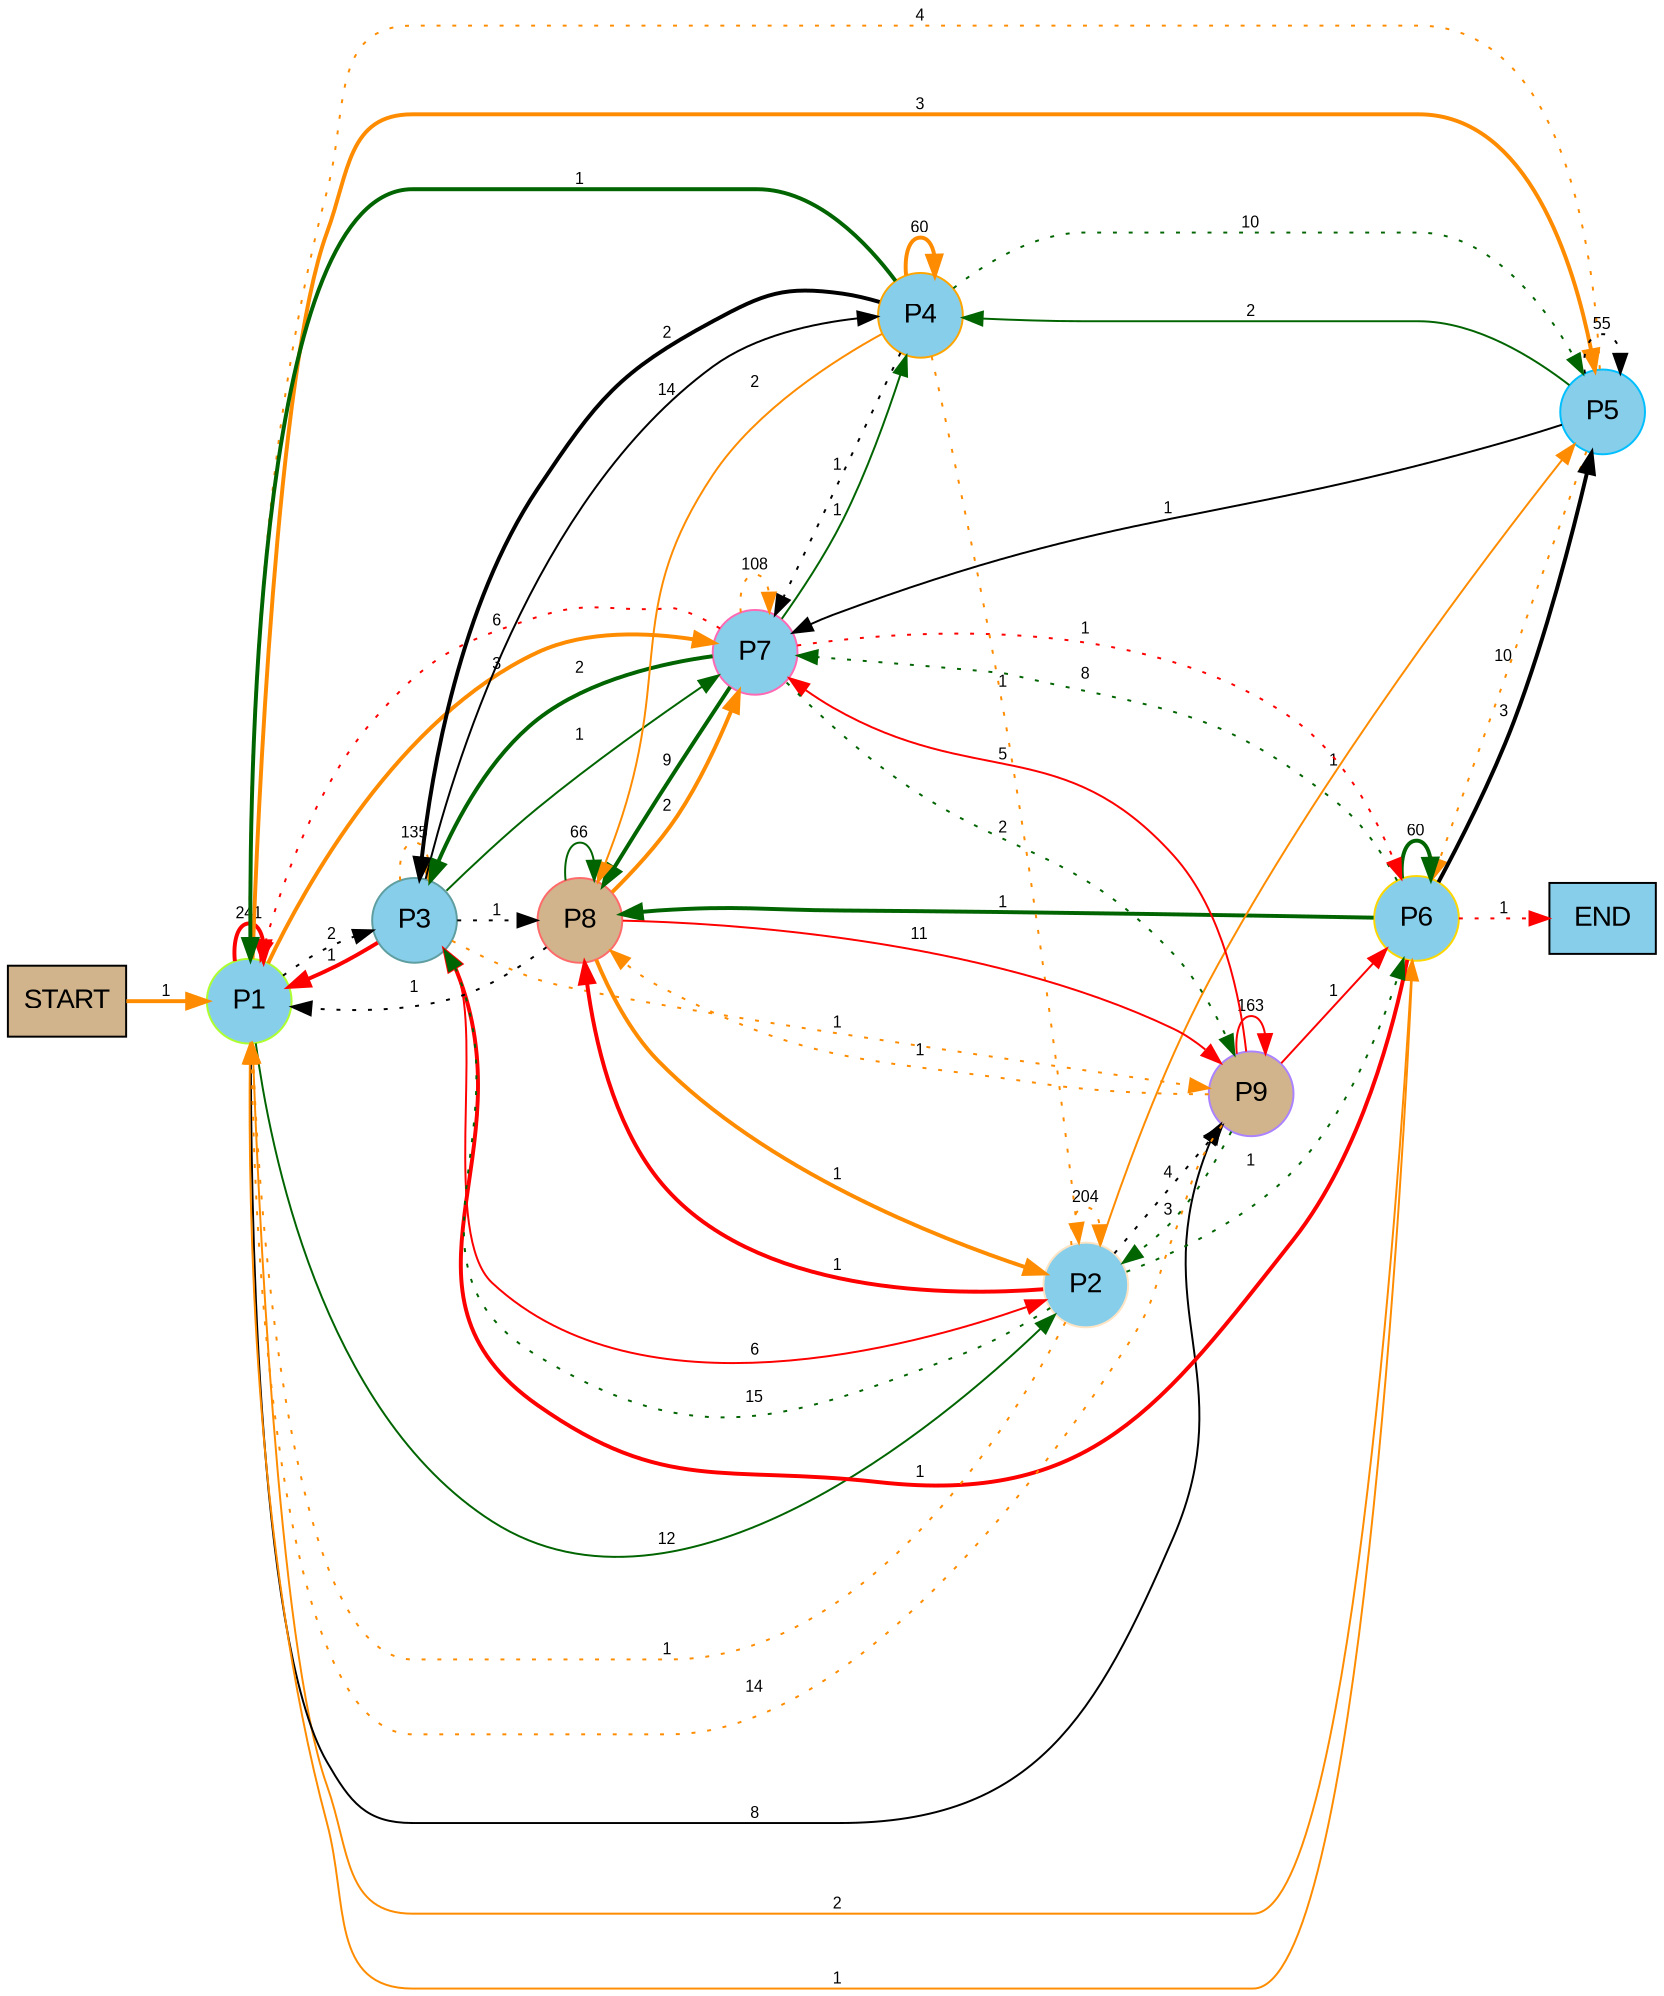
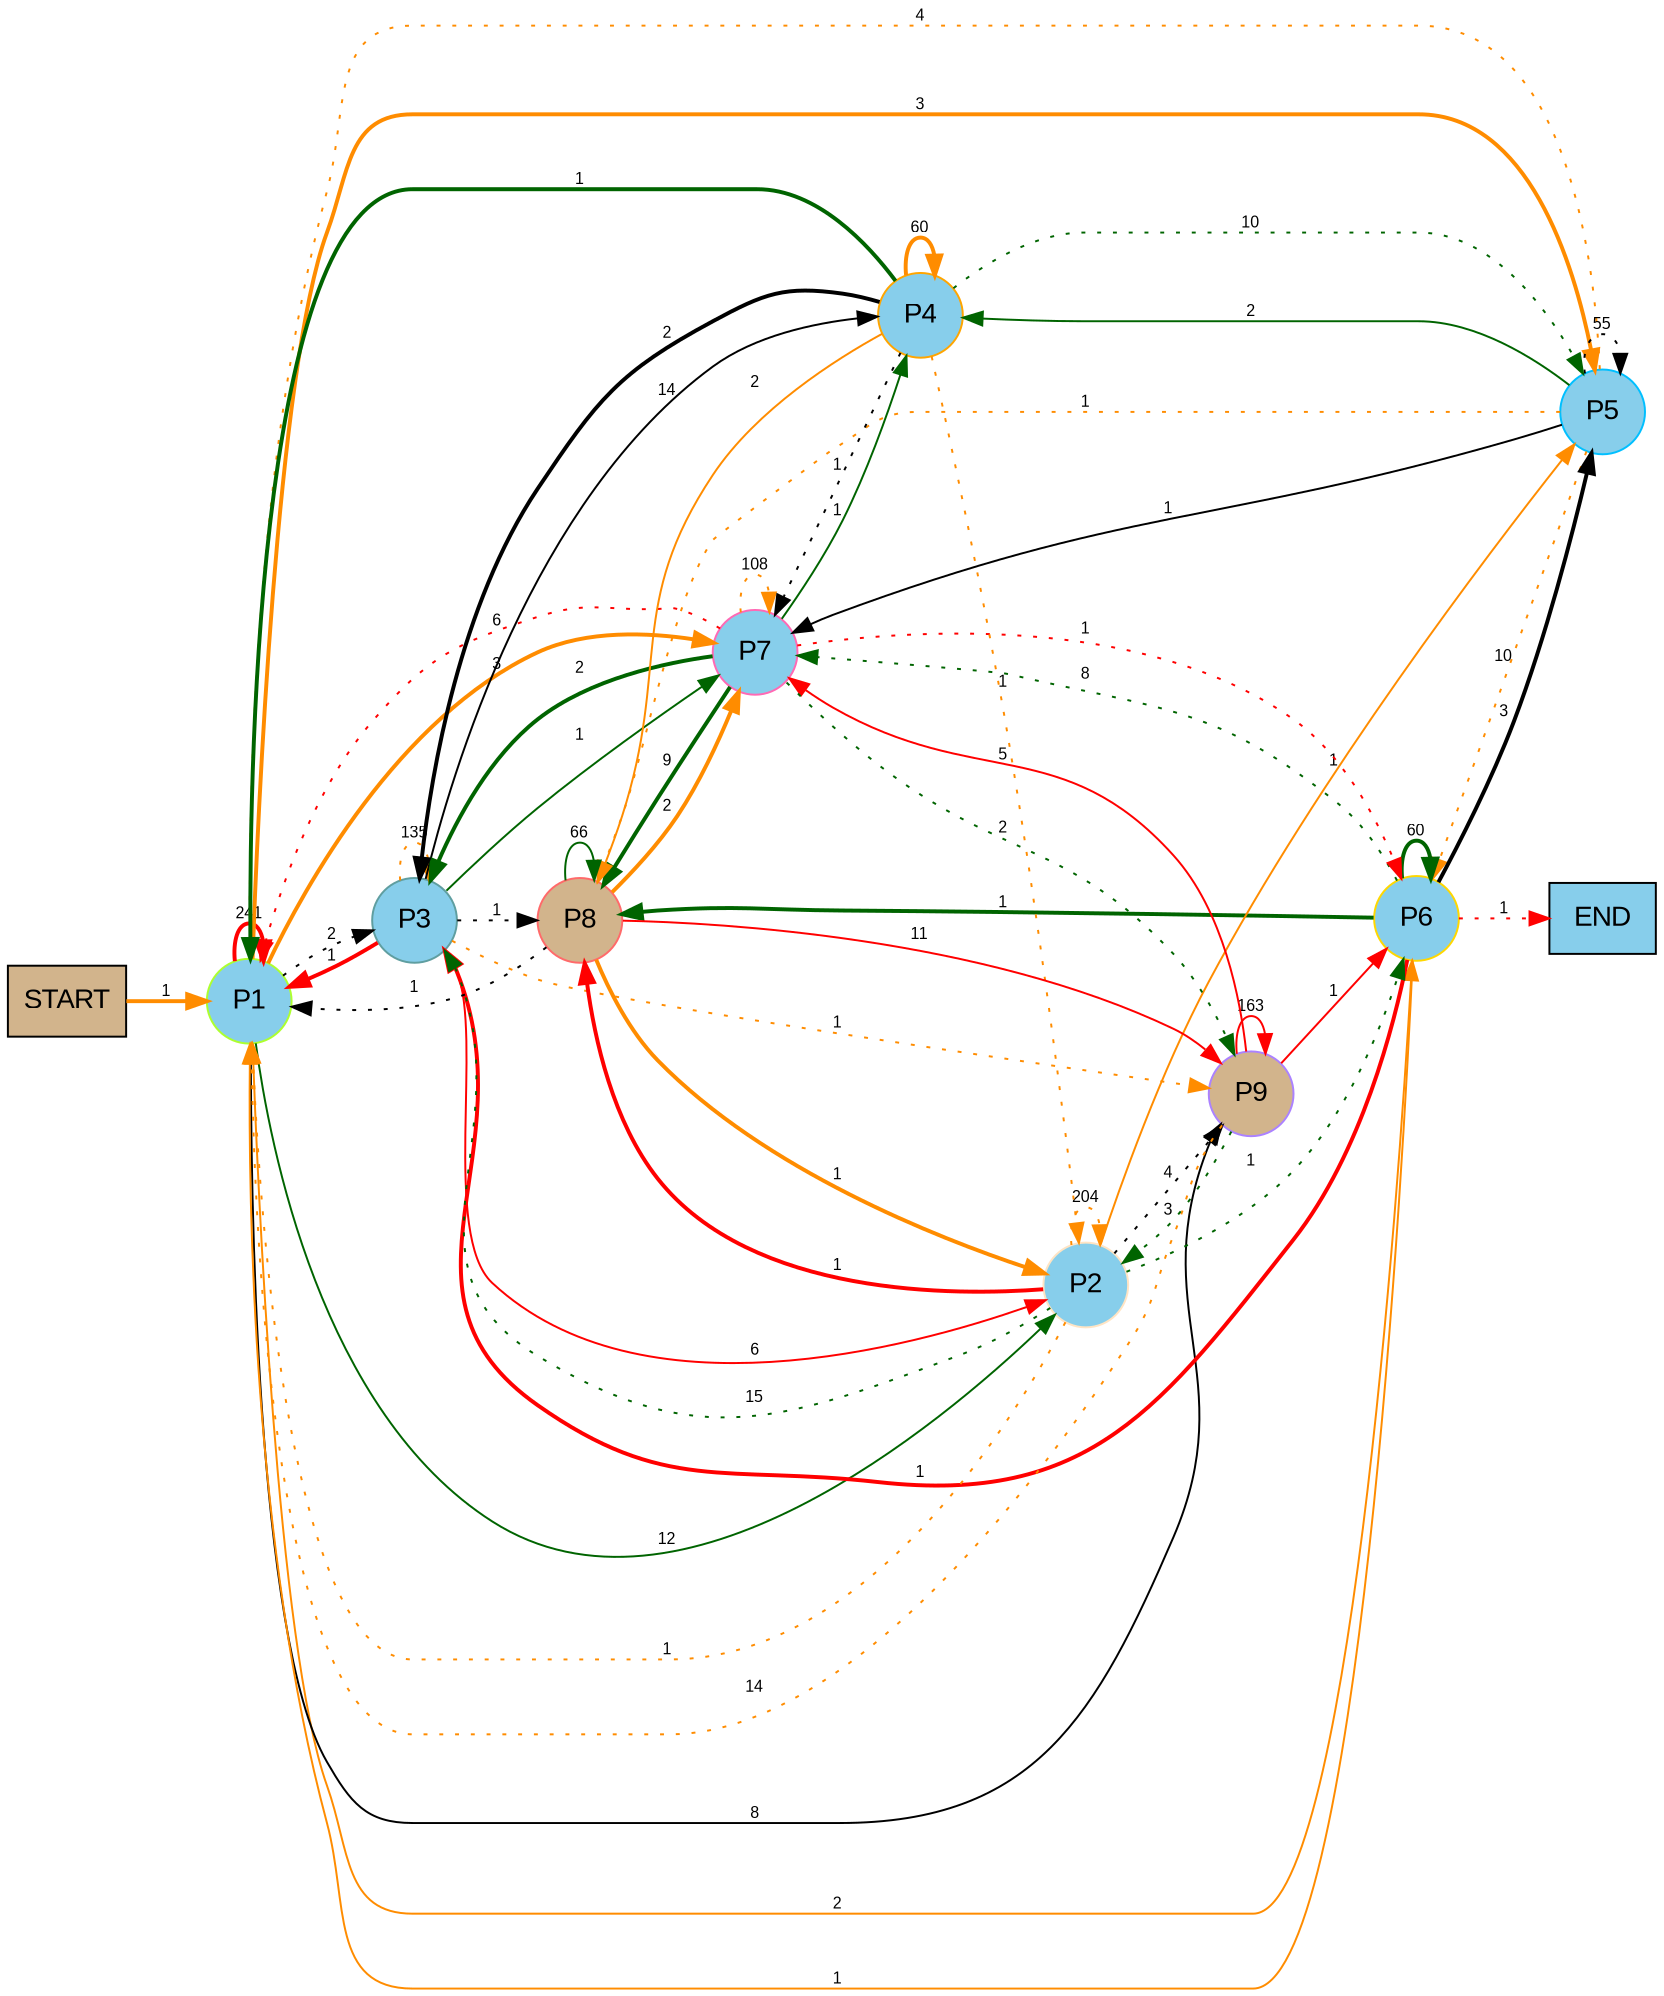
edge "P9" -> "P8": now "P5" -> "P8"
